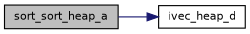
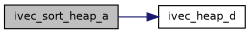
node "sort_sort_heap_a": label "sort_sort_heap_a" -> "ivec_sort_heap_a"
